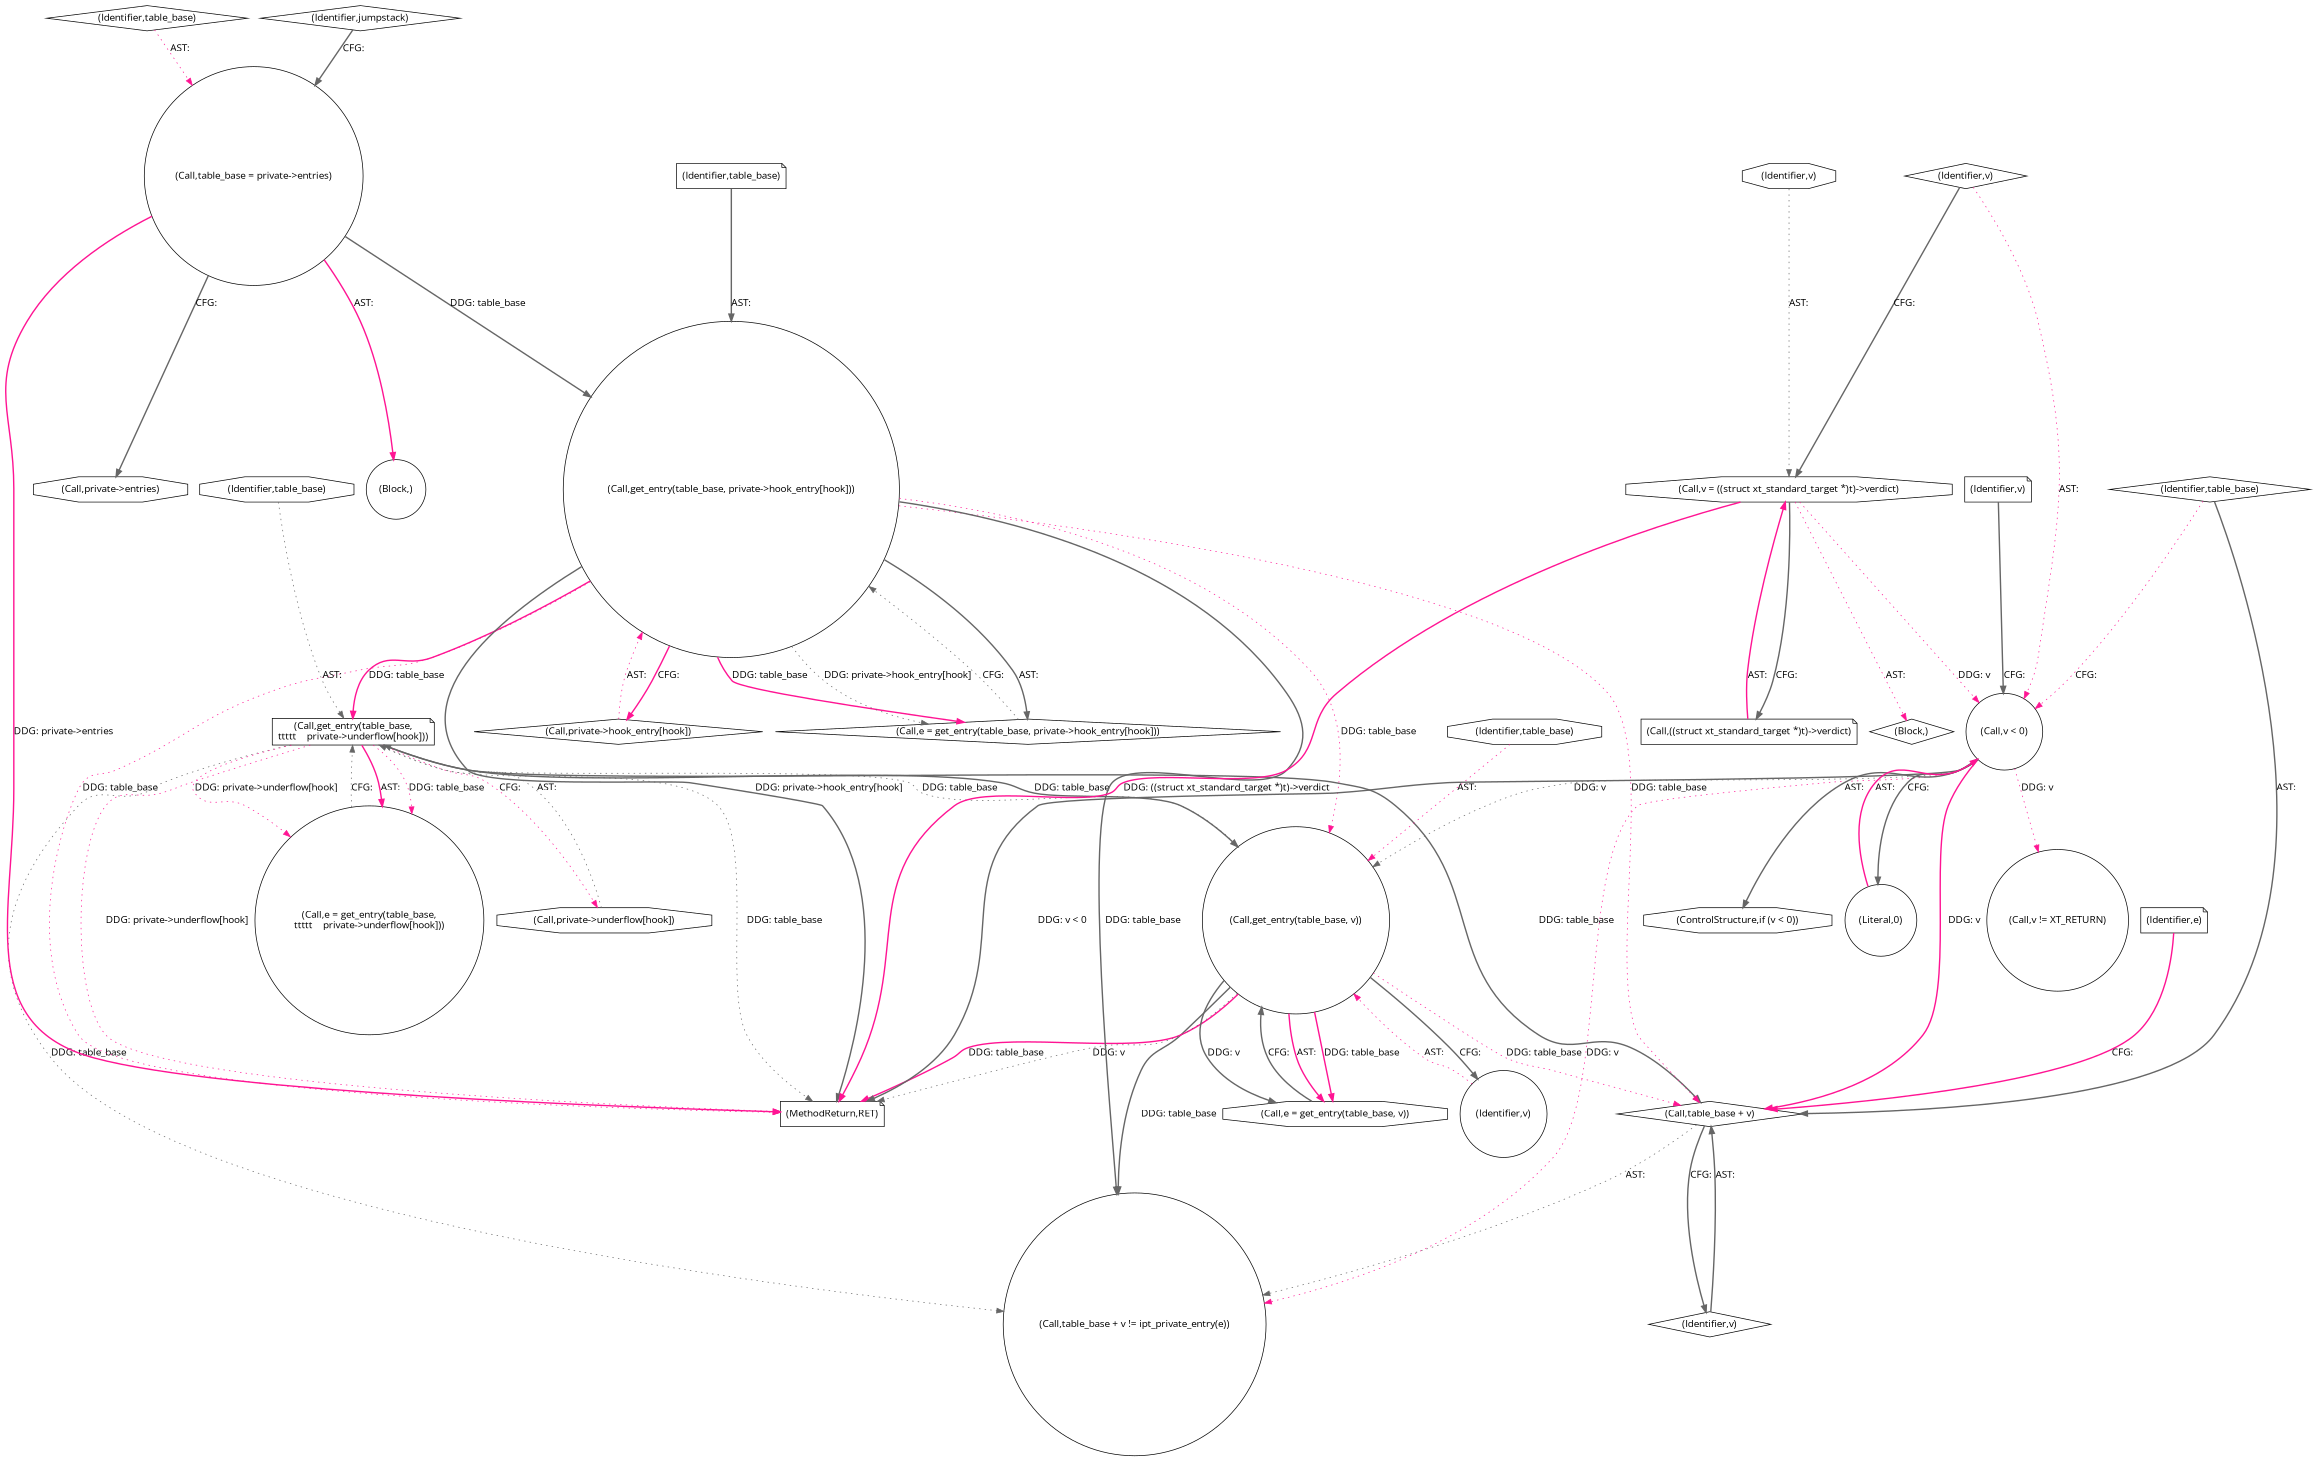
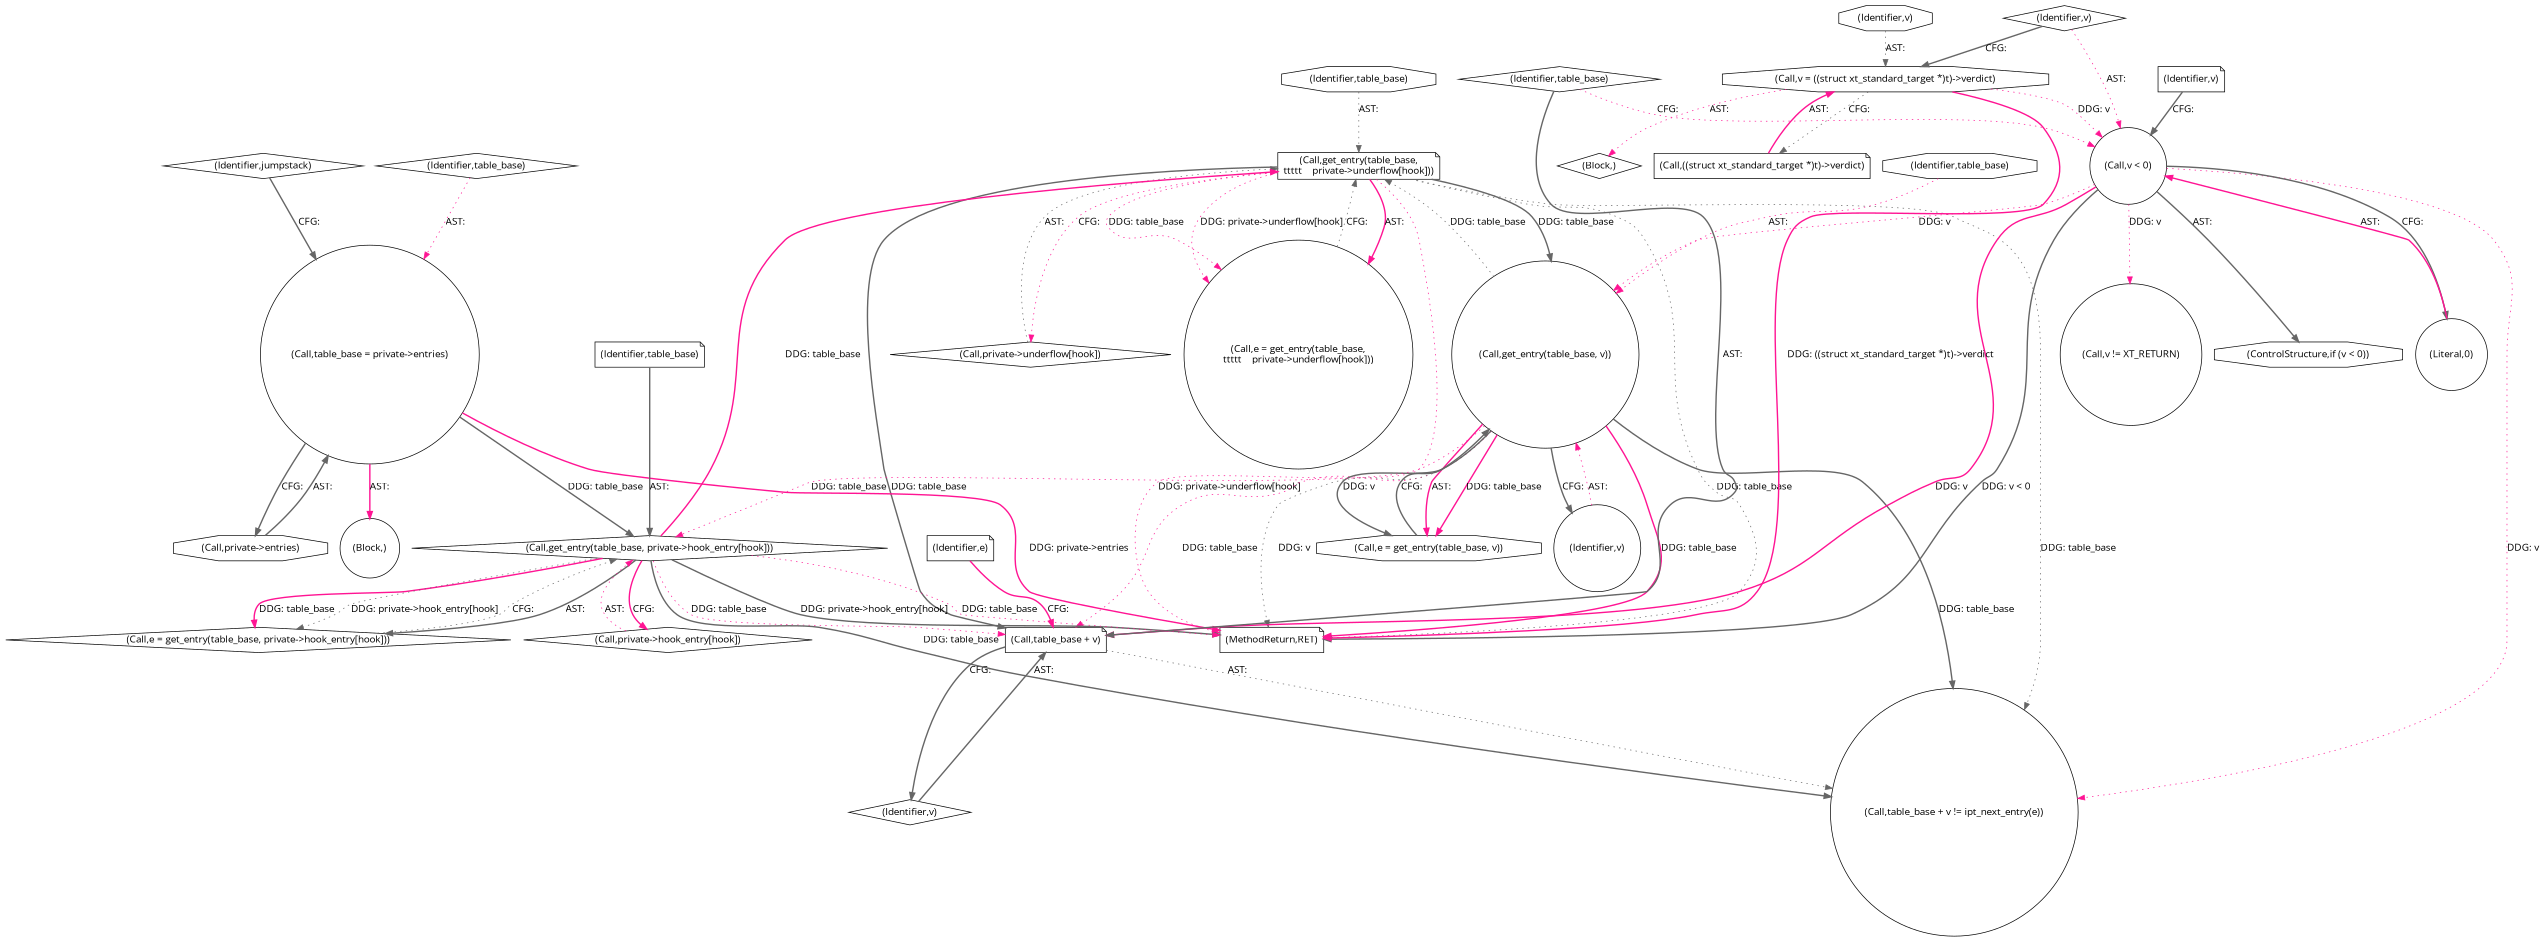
node "(Call,get_entry(table_base, private->hook_entry[hook]))": shape circle -> diamond
edge "(Call,private->entries)" -> "(Call,table_base = private->entries)": added, label "AST:"
edge "(Call,get_entry(table_base, private->hook_entry[hook]))" -> "(Call,get_entry(table_base, v))": reversed
edge "(Call,v = ((struct xt_standard_target *)t)->verdict)" -> "(Call,((struct xt_standard_target *)t)->verdict)": style bold -> dotted
edge "(Call,v < 0)" -> "(Call,get_entry(table_base, v))": color gray40 -> deeppink
node "(Call,private->underflow[hook])": shape octagon -> diamond
node "(Call,table_base + v)": shape diamond -> note
node "(Call,table_base + v != ipt_private_entry(e))": label "(Call,table_base + v != ipt_private_entry(e))" -> "(Call,table_base + v != ipt_next_entry(e))"
